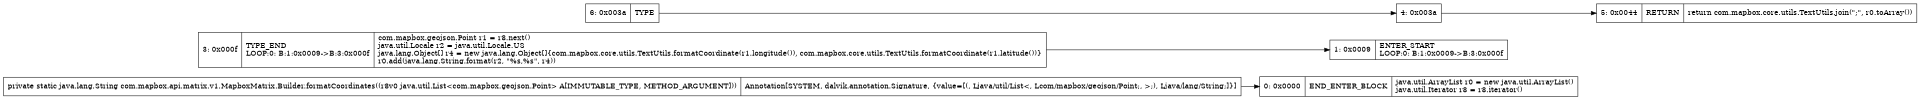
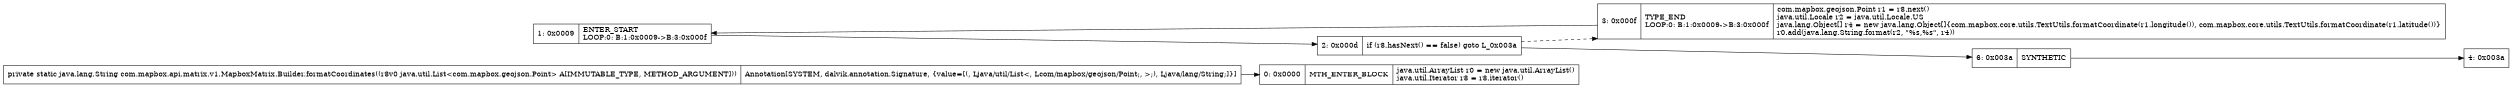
node "6: 0x003a": text "TYPE" -> "SYNTHETIC"
node "5: 0x0044": removed
node "2: 0x000d": added
node "0: 0x0000": text "END_ENTER_BLOCK" -> "MTH_ENTER_BLOCK"
